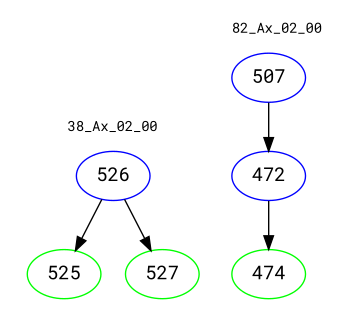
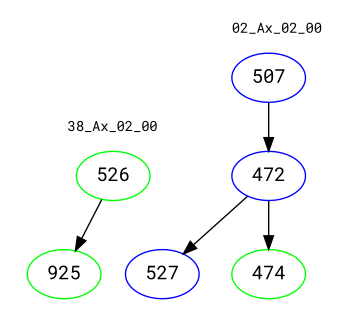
cluster "82_Ax_02_00": label "82_Ax_02_00" -> "02_Ax_02_00"
node "526": color blue -> green
edge "526" -> "527": now "472" -> "527"
node "525": label "525" -> "925"
node "527": color green -> blue
